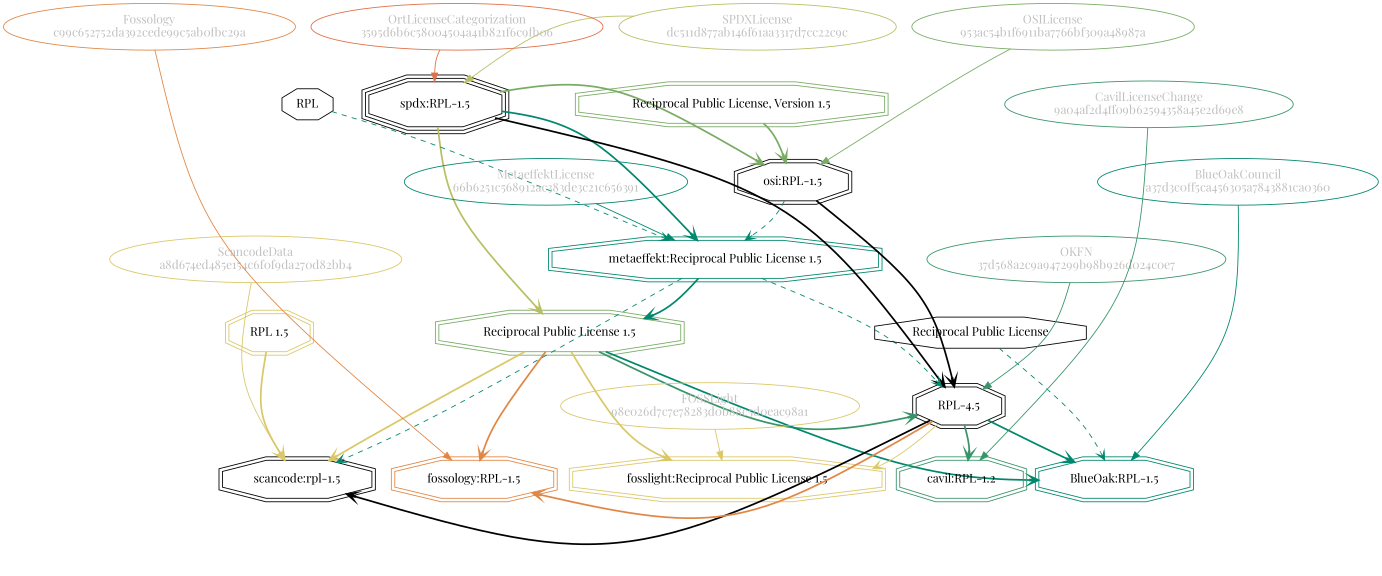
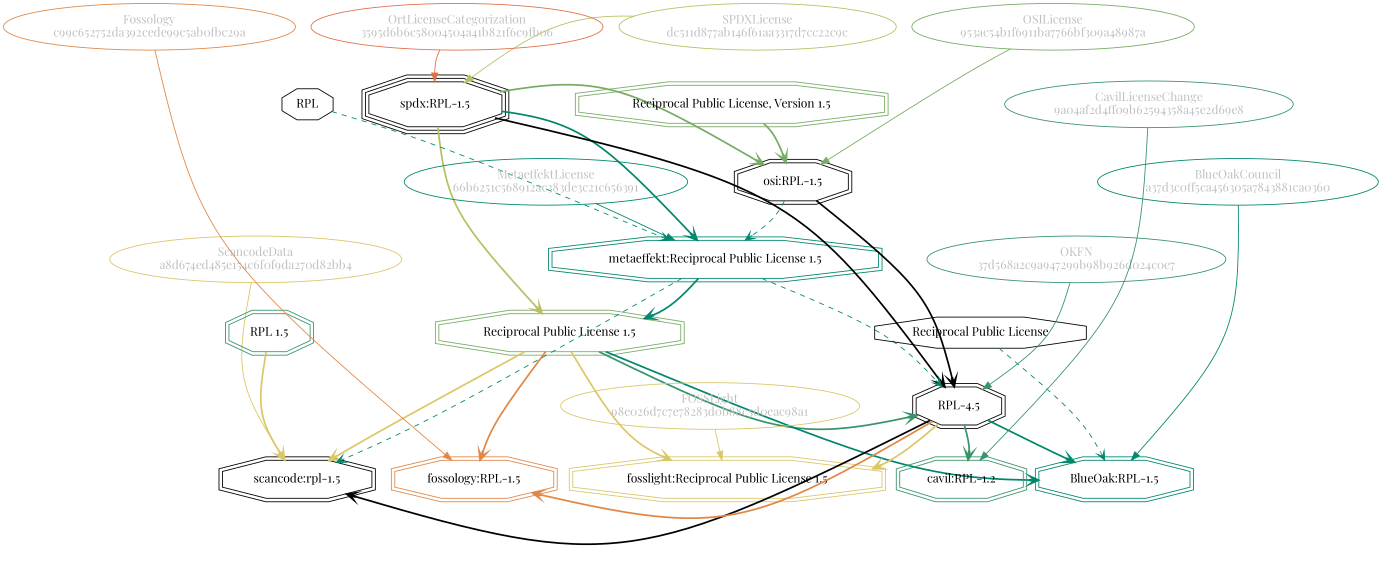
node "RPL 1.5": color #dac767 -> #379469
edge "RPL-4.5" -> "fosslight:Reciprocal Public License 1.5": style solid -> bold
